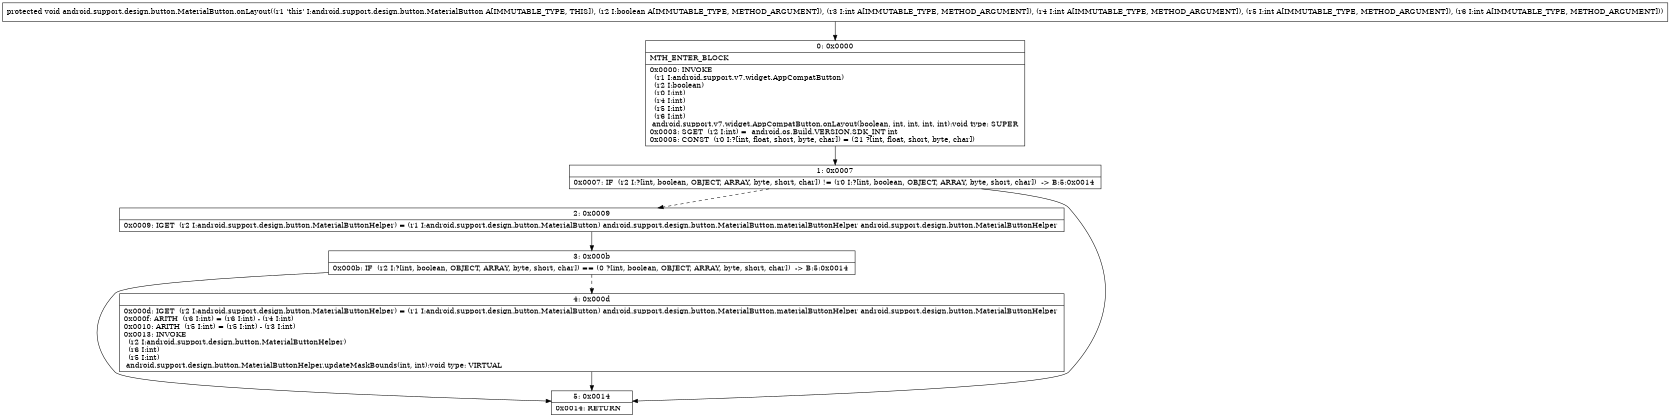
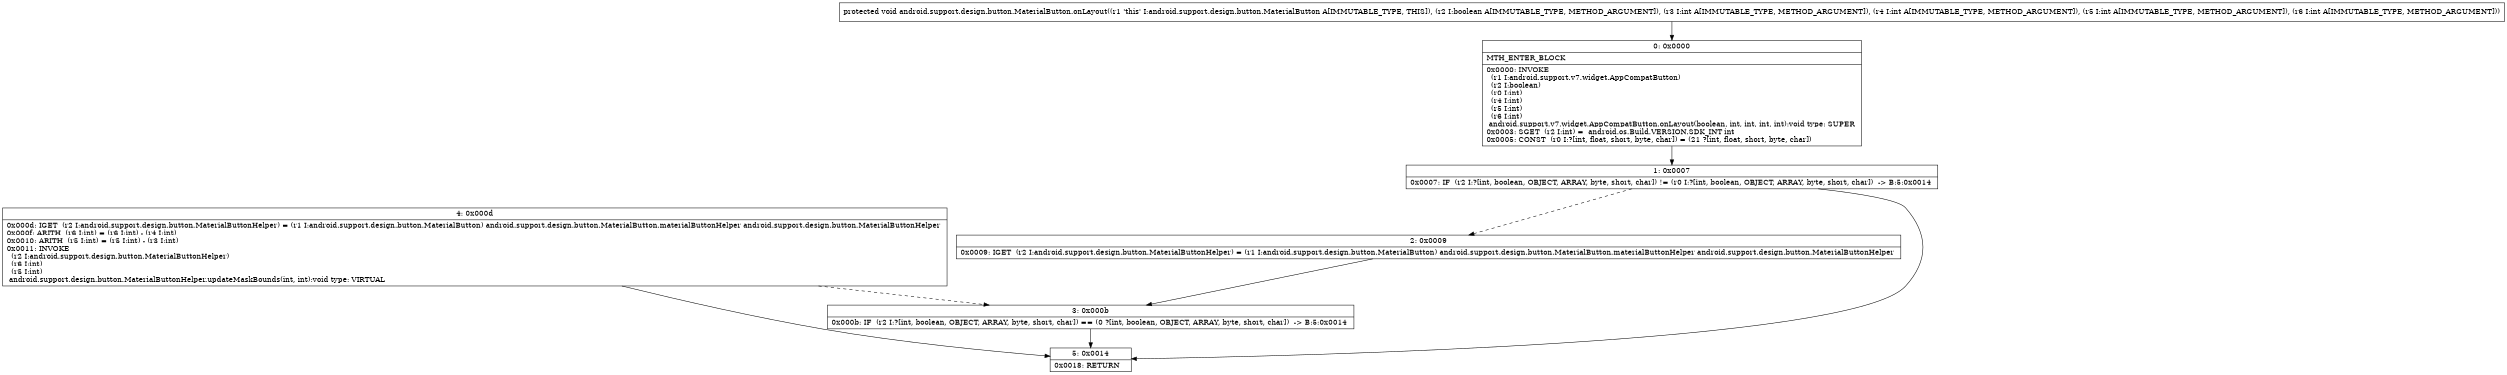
edge "3: 0x000b" -> "4: 0x000d": reversed
node "4: 0x000d": text "0x0013: INVOKE" -> "0x0011: INVOKE"
node "5: 0x0014": text "0x0014: RETURN" -> "0x0018: RETURN"
